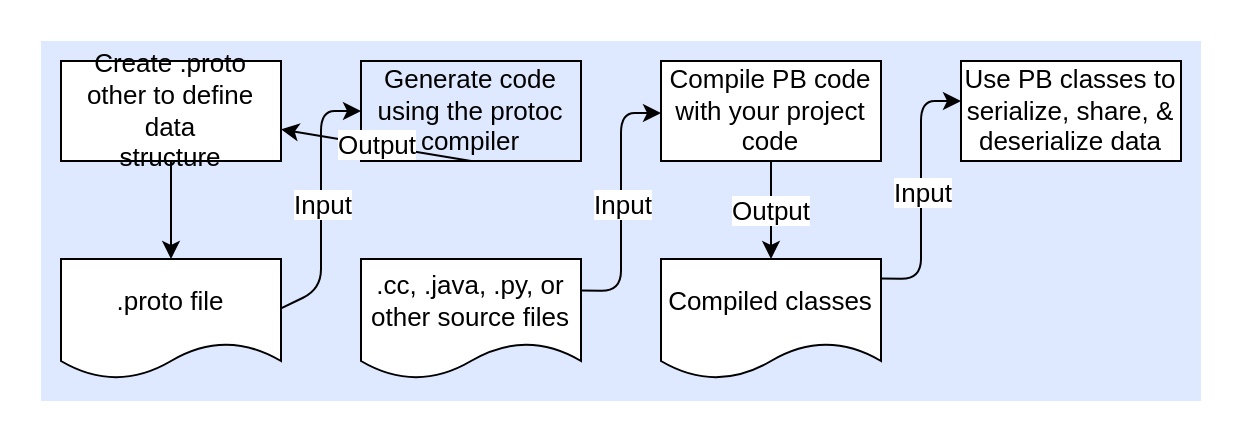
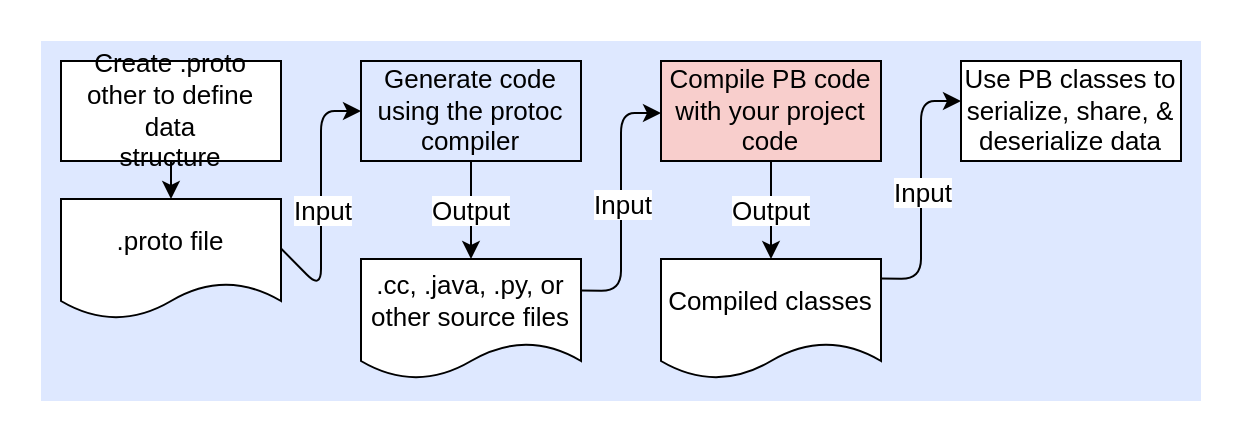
node "Compile PB code with your project code": fillcolor #ffffff -> #f8cecc
edge "Generate code using the protoc compiler" -> "Create .proto other to define datastructure": now "Generate code using the protoc compiler" -> ".cc, .java, .py, or other source files"
node ".proto file": moved (171, 319) -> (171, 259)
